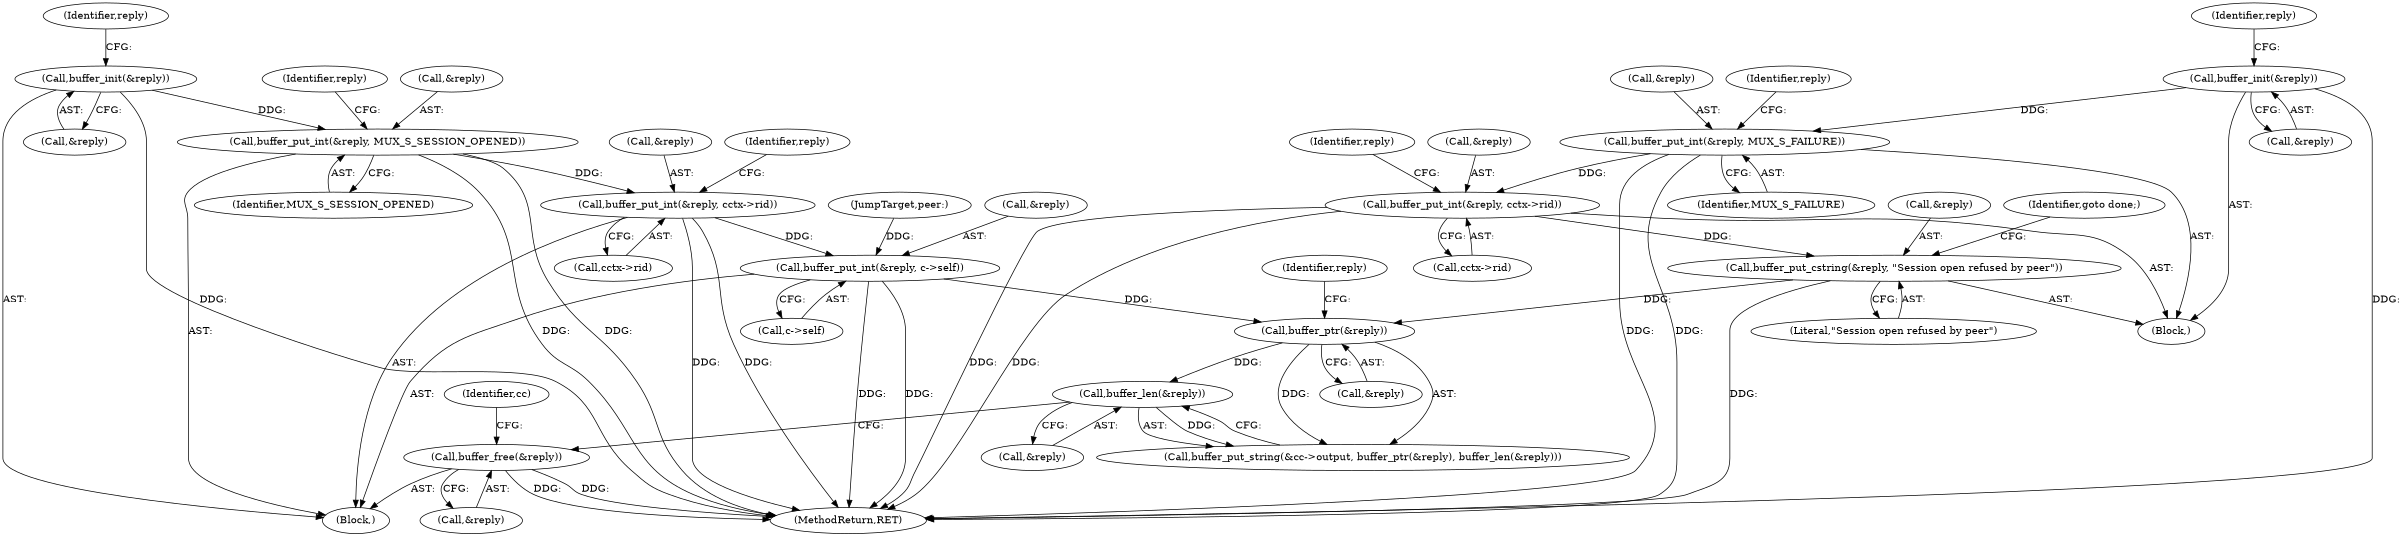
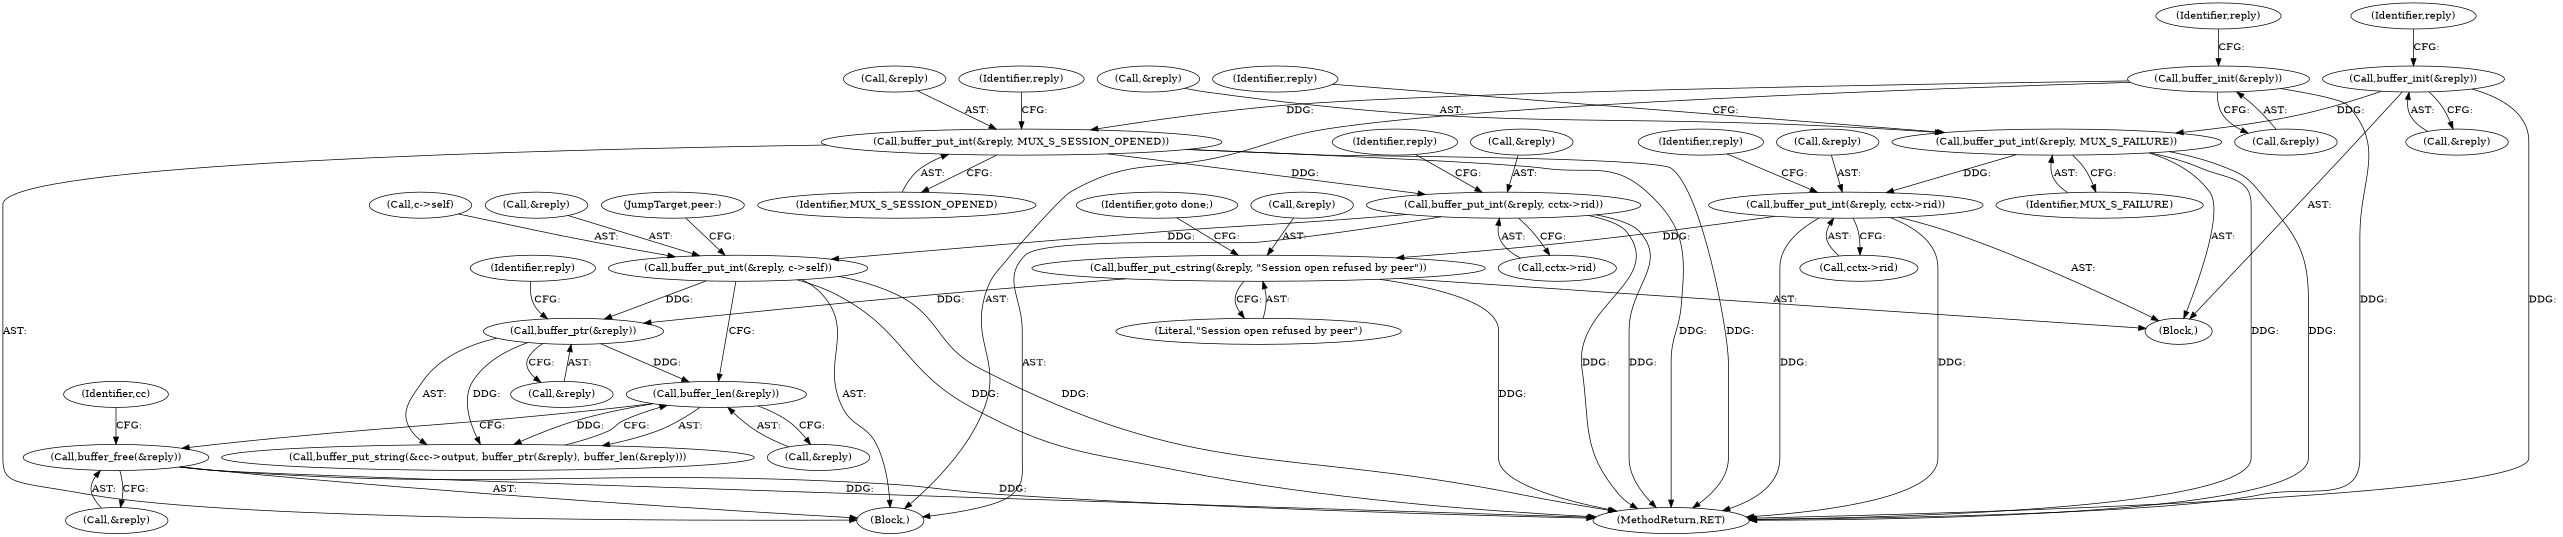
edge "(JumpTarget,peer:)" -> "(Call,buffer_put_int(&reply, c->self))": label "DDG: " -> "CFG: "
edge "(Call,buffer_put_int(&reply, c->self))" -> "(Call,c->self)": now "(Call,buffer_put_int(&reply, c->self))" -> "(Call,buffer_len(&reply))"
